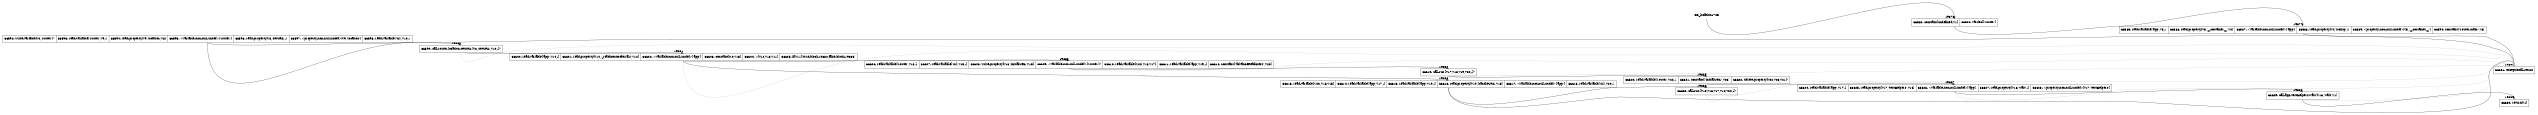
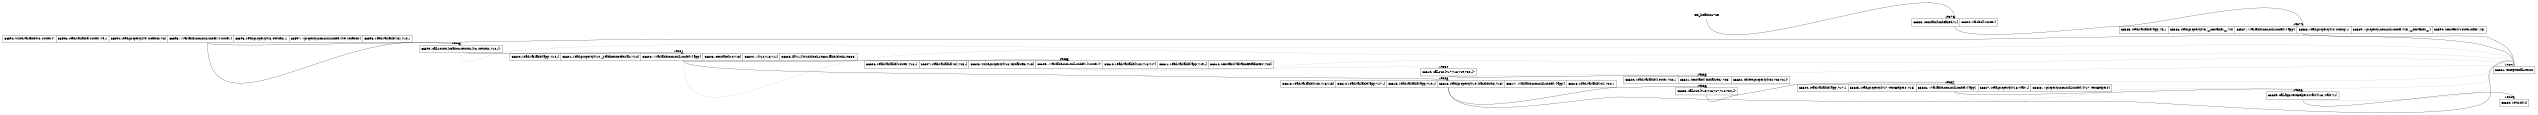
edge "66606: read-variable['router',v16,-]" -> "66619: call-run [v17,v18,v19,v20,-]*": color black -> gray
edge "66620: read-variable['router',v22,-]" -> "66624: read-variable['app',v17,-]": color black -> gray
edge "66623: call-run [v15,v16,v17,v18,v20,-]*" -> "66624: read-variable['app',v17,-]": color gray -> black
